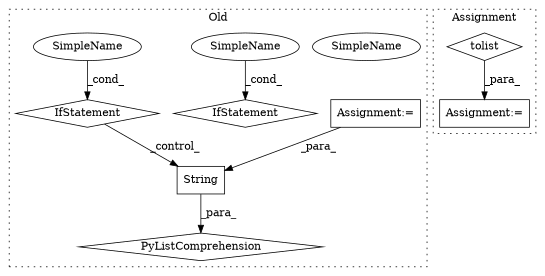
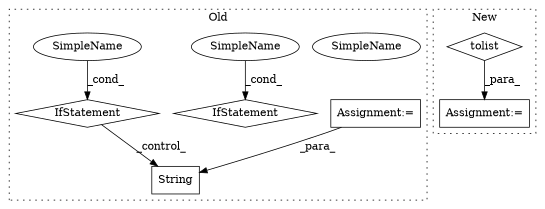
cluster "Assignment": label "Assignment" -> "New"
node "PyListComprehension": removed
